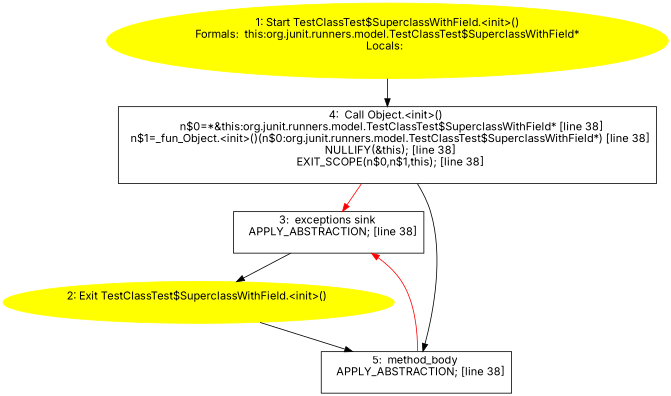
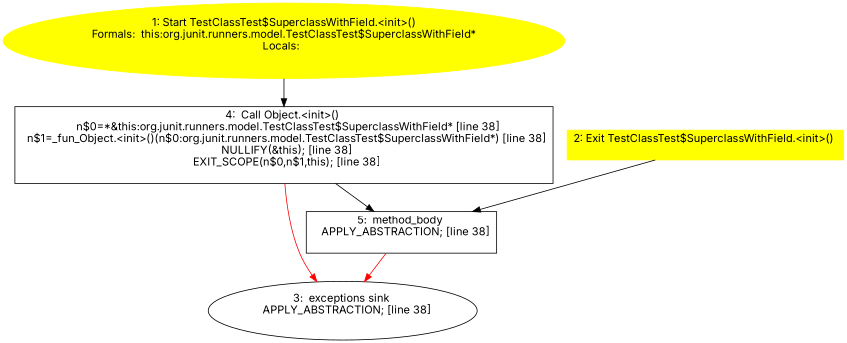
node "3:  exceptions sink APPLY_ABSTRACTION; [line 38]": shape box -> ellipse
edge "3:  exceptions sink APPLY_ABSTRACTION; [line 38]" -> "2: Exit TestClassTest$SuperclassWithField.<init>()": removed
node "2: Exit TestClassTest$SuperclassWithField.<init>()": shape ellipse -> box
